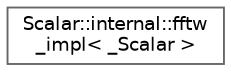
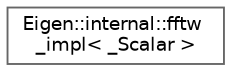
node "Scalar::internal::fftw _impl< _Scalar >": label "Scalar::internal::fftw _impl< _Scalar >" -> "Eigen::internal::fftw _impl< _Scalar >"
